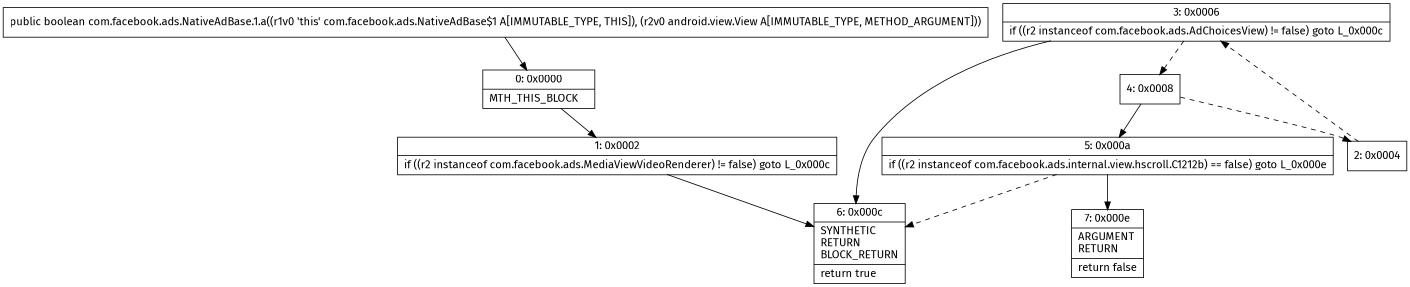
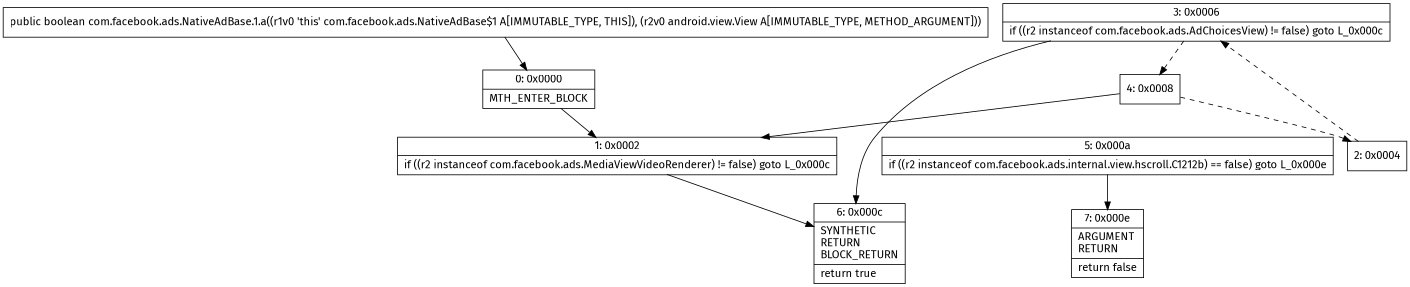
node "0: 0x0000": text "MTH_THIS_BLOCK" -> "MTH_ENTER_BLOCK"
edge "4: 0x0008" -> "5: 0x000a": now "4: 0x0008" -> "1: 0x0002"
edge "5: 0x000a" -> "6: 0x000c": removed
